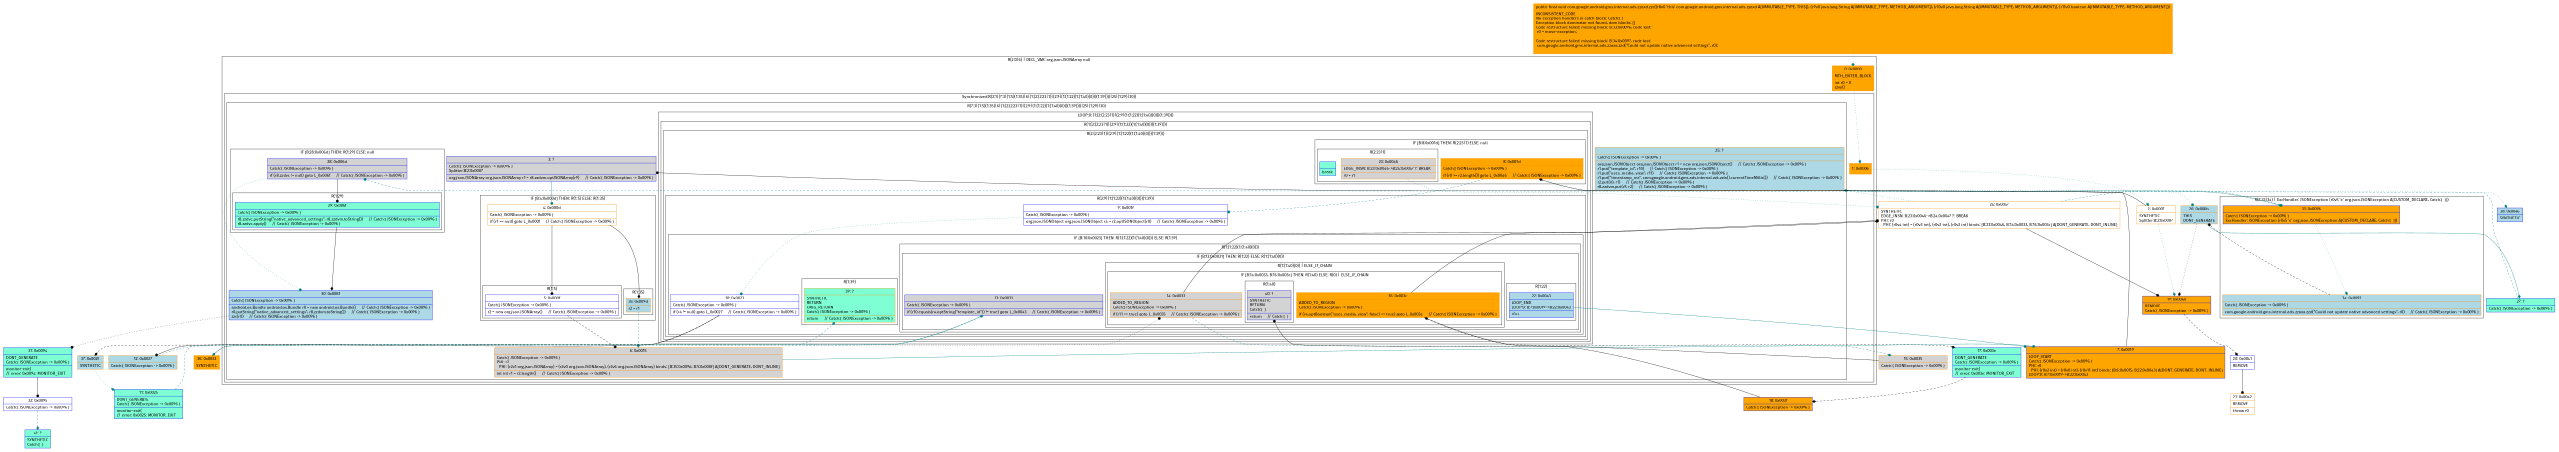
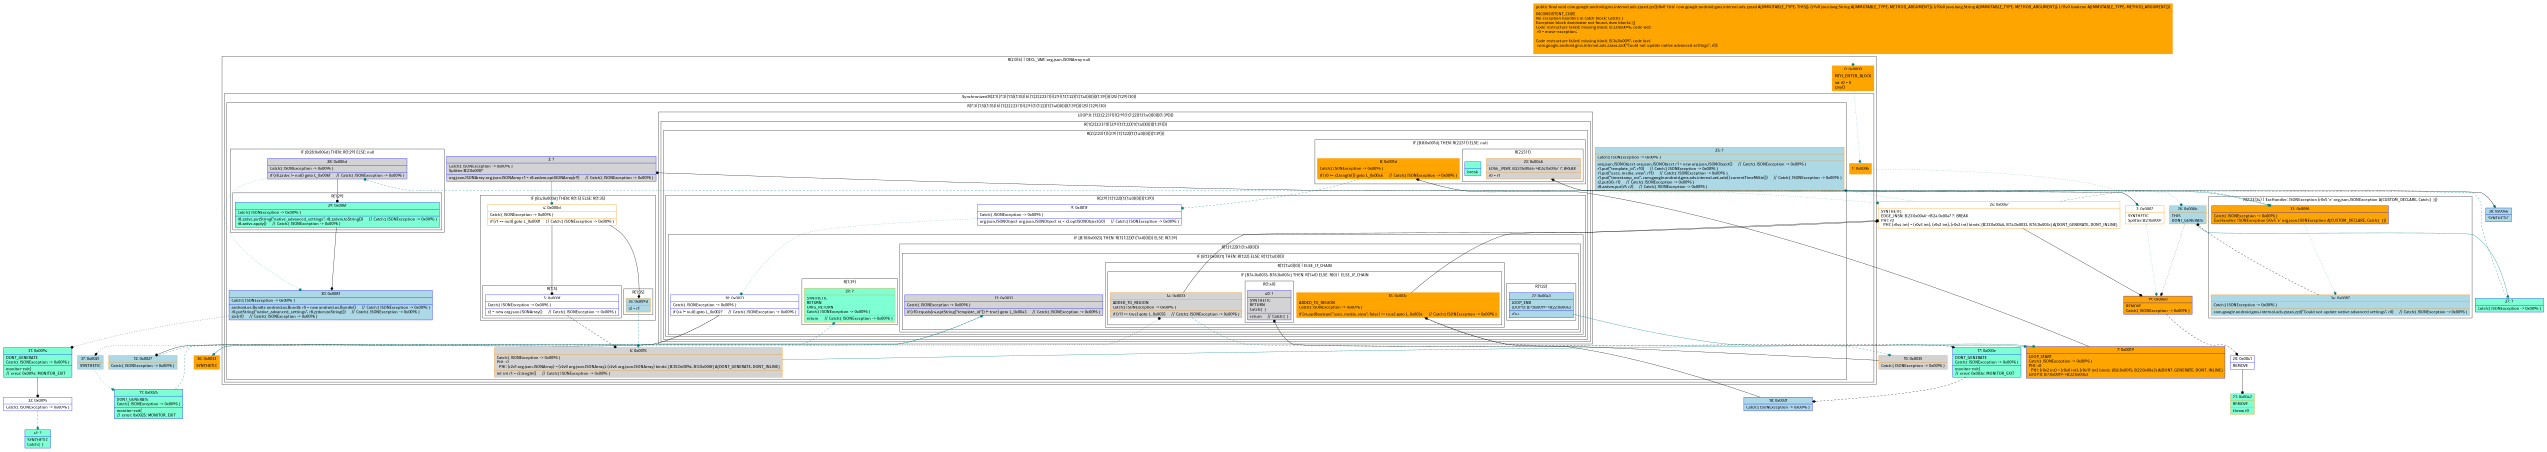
edge "38: 0x0046" -> "23: 0x0046": added
edge "10: 0x0023" -> "37: 0x0025": style dashed -> dotted
node "18: 0x003f": fillcolor orange -> lightblue
node "21: 0x0042": fillcolor white -> aquamarine
